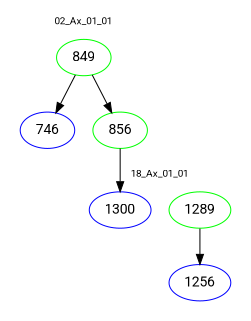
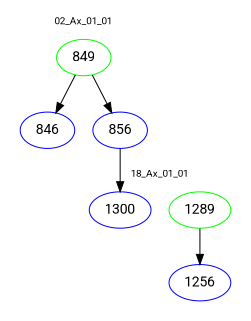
node "746": label "746" -> "846"
node "856": color green -> blue
